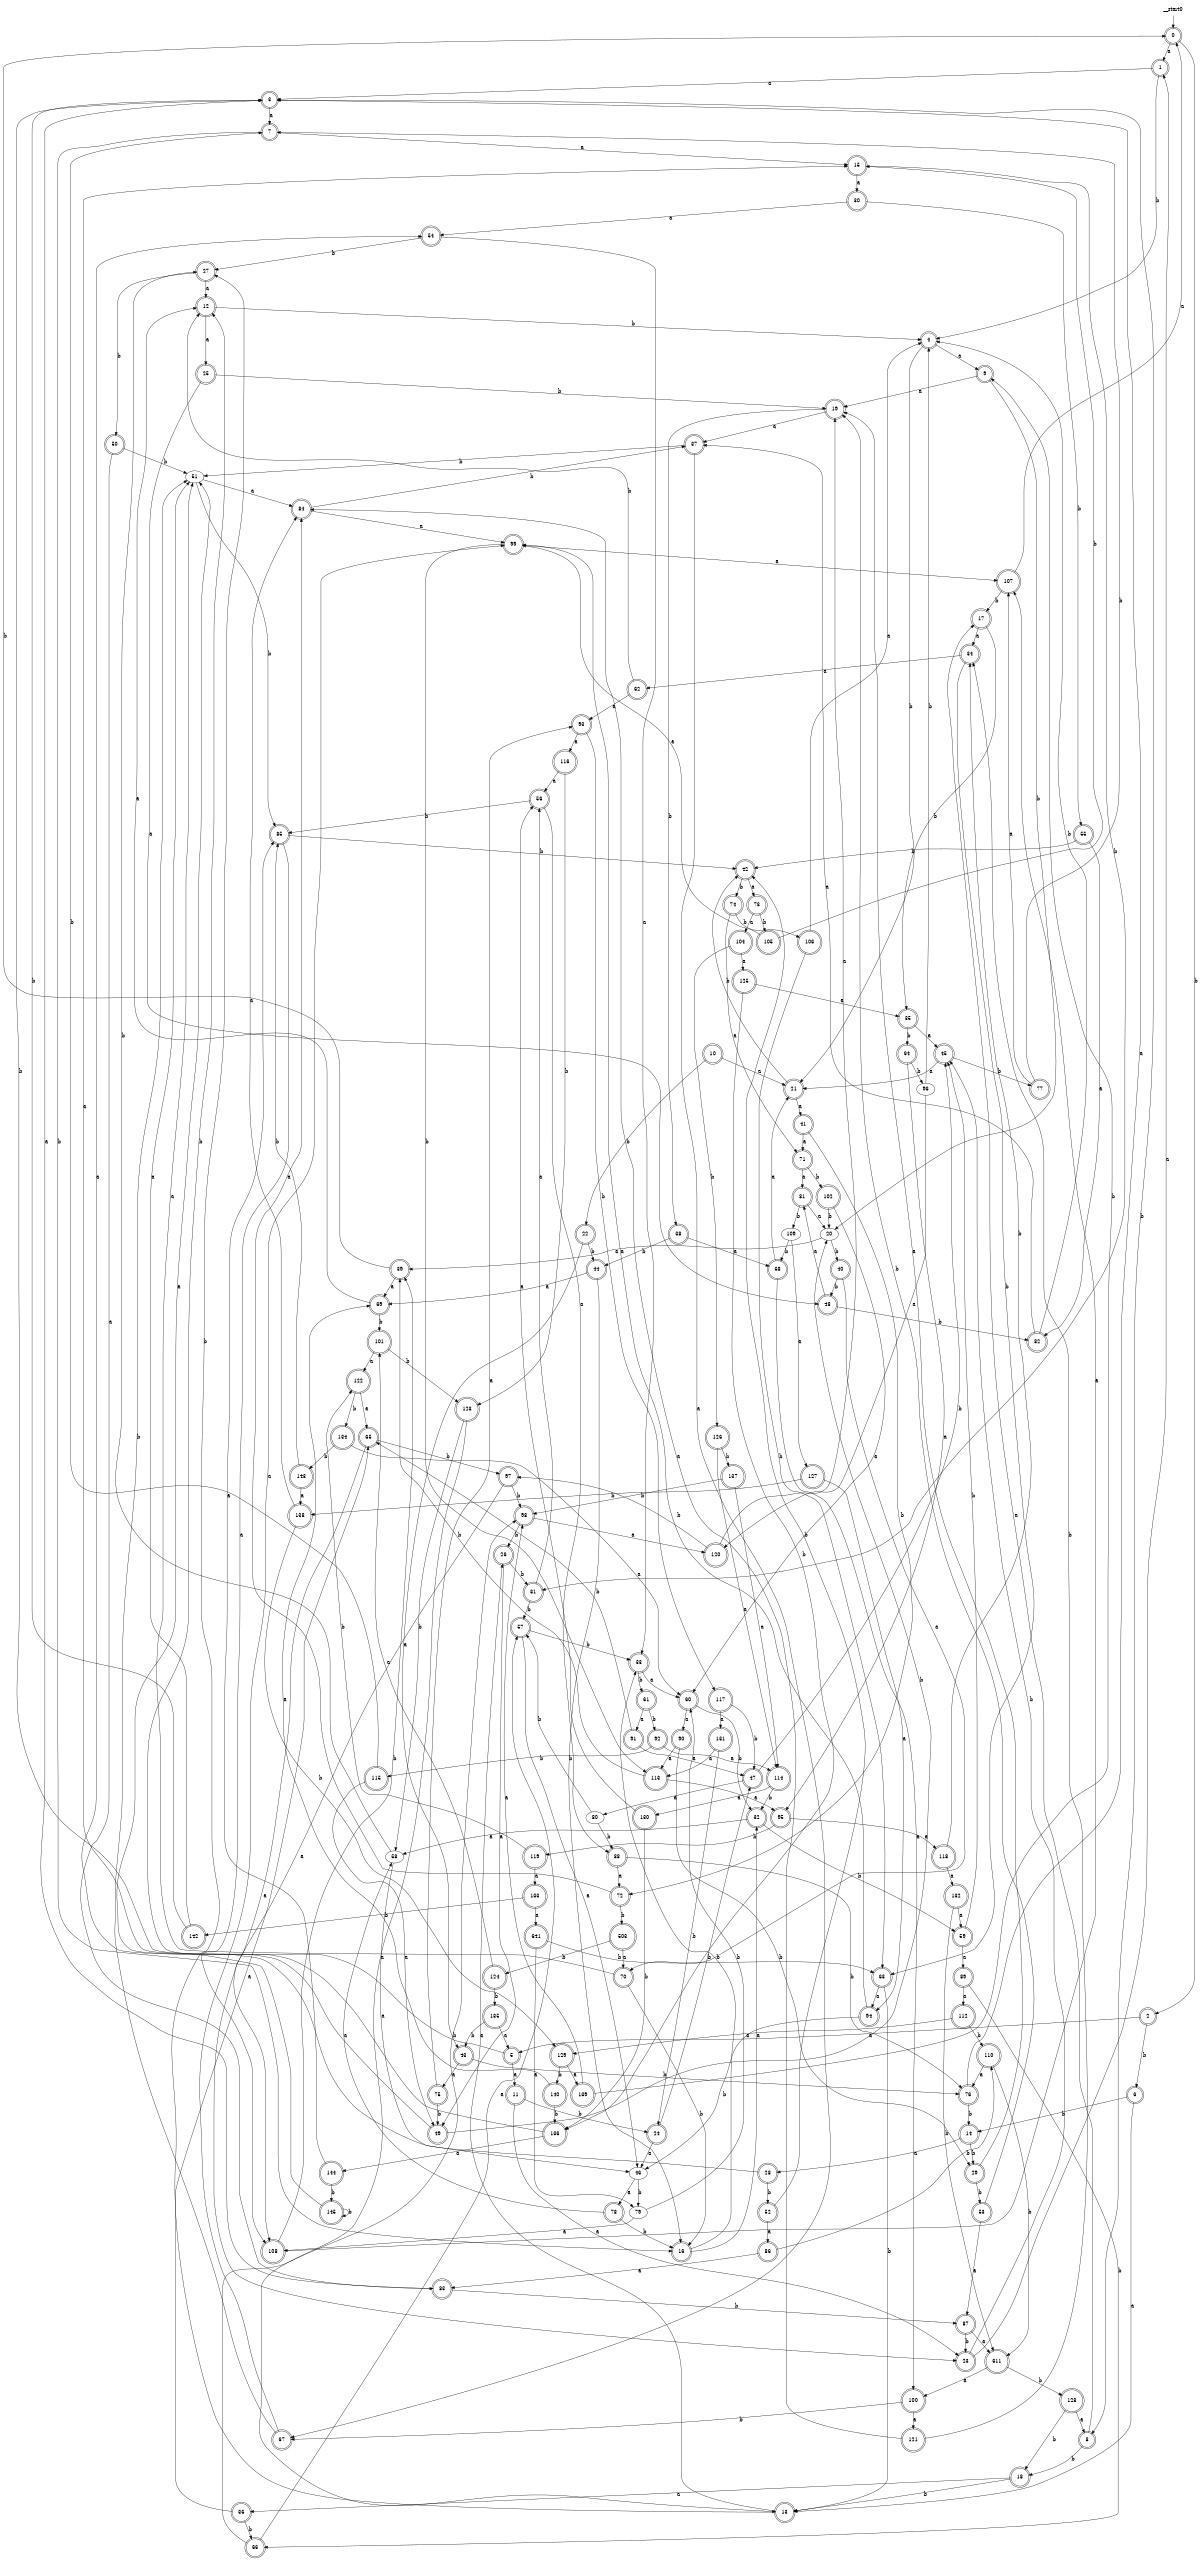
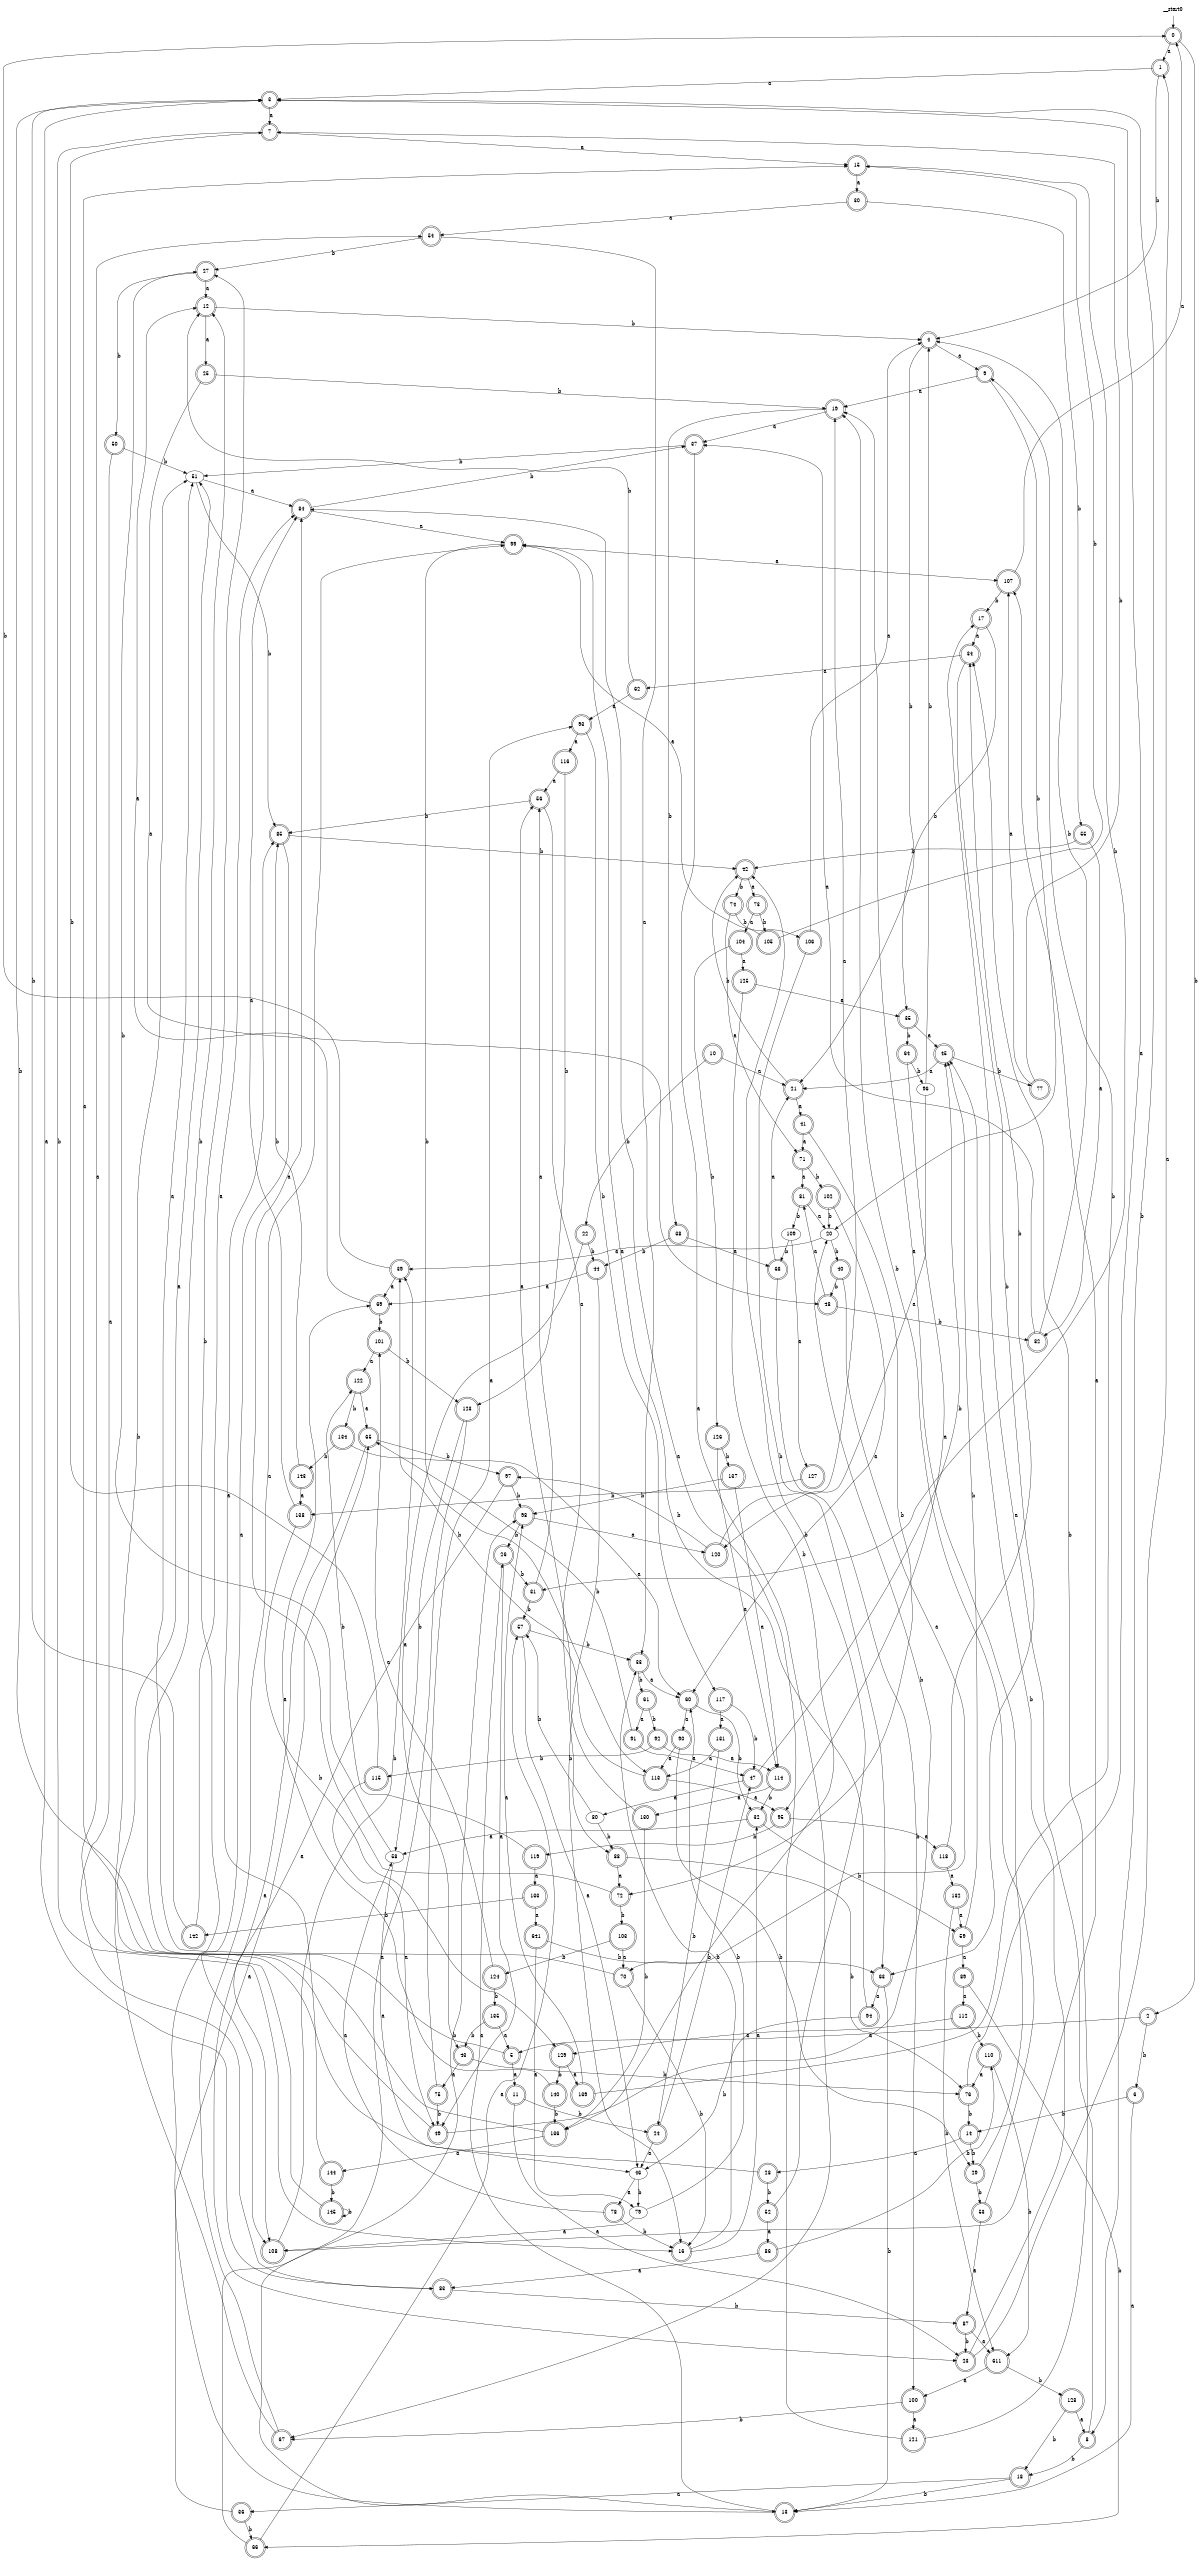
edge "142" -> "51": now "142" -> "84"
edge "127" -> "94": removed, label "a"
edge "68" -> "100": label "a" -> "b"
node "503": label "503" -> "103"
